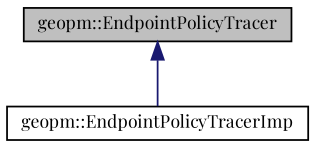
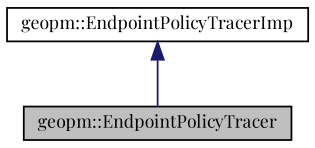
edge "geopm::EndpointPolicyTracerImp" -> "geopm::EndpointPolicyTracer": reversed
